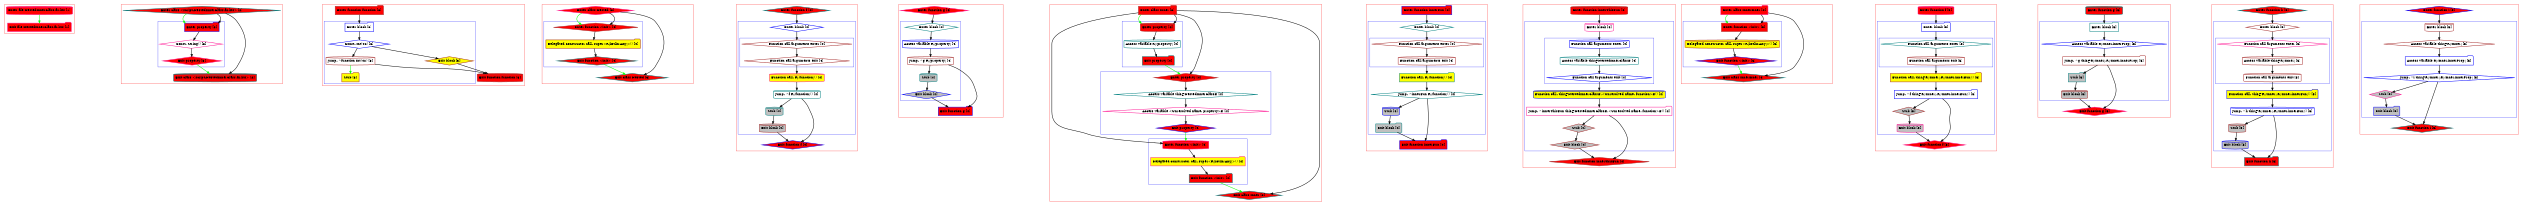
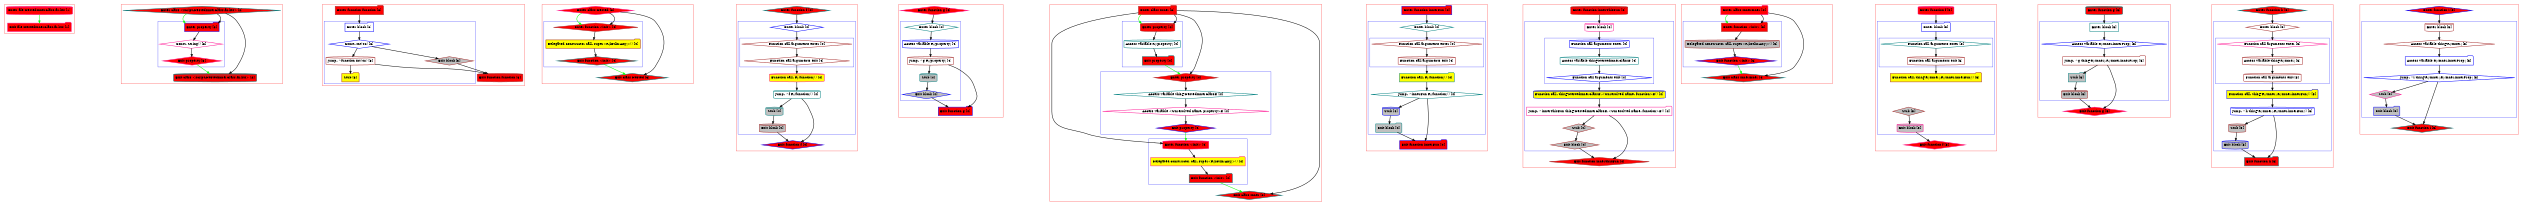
node "Delegated constructor call: super<R|kotlin/Any|>() [5]": fillcolor yellow -> gray
node "Exit block [3]": fillcolor yellow -> gray
edge "Jump: ^function Int(42) [3]" -> "Stub [3]": color green -> black
node "Jump: ^f this@R|/Inner|.R|/Inner.innerFun|() [5]": removed
